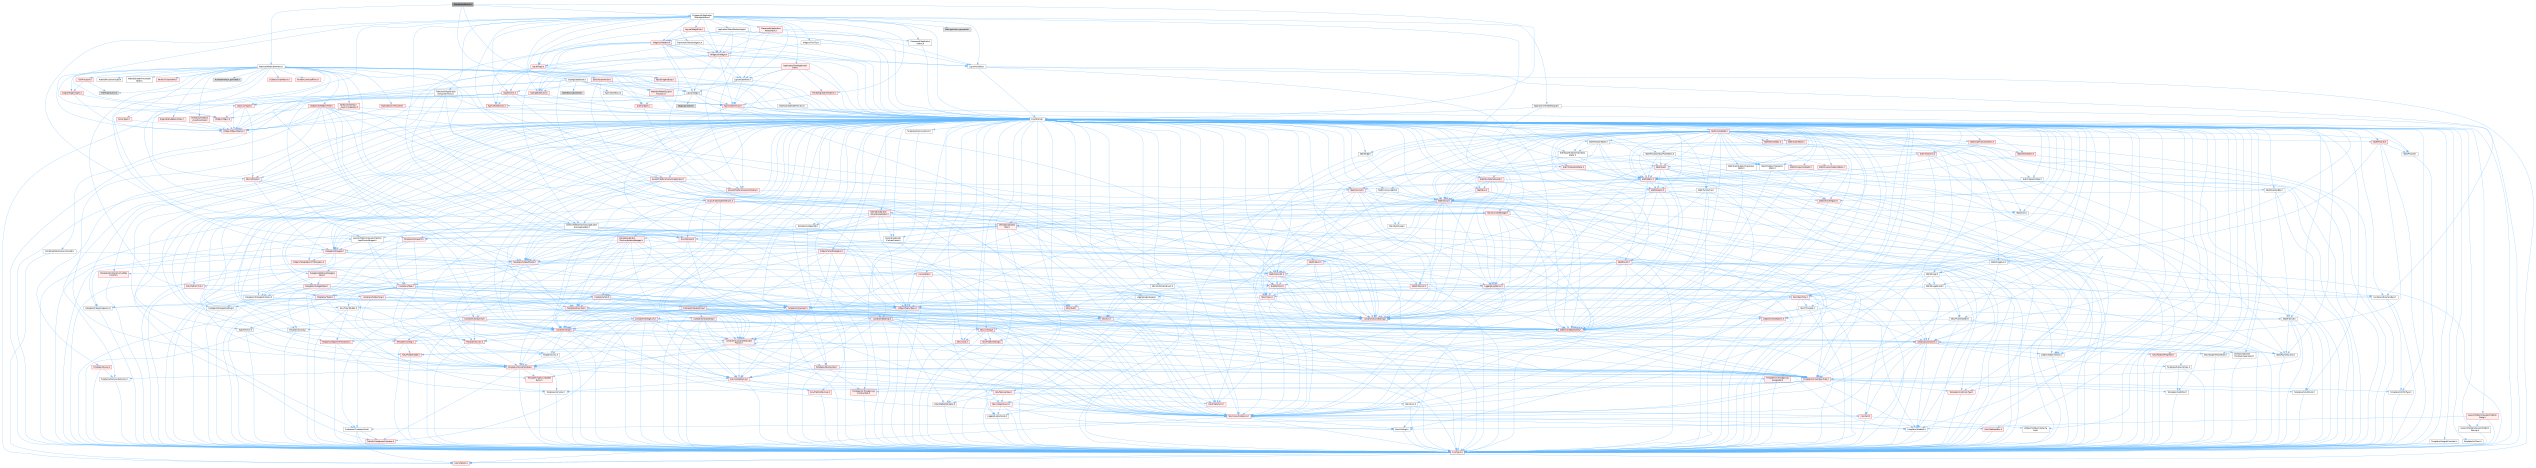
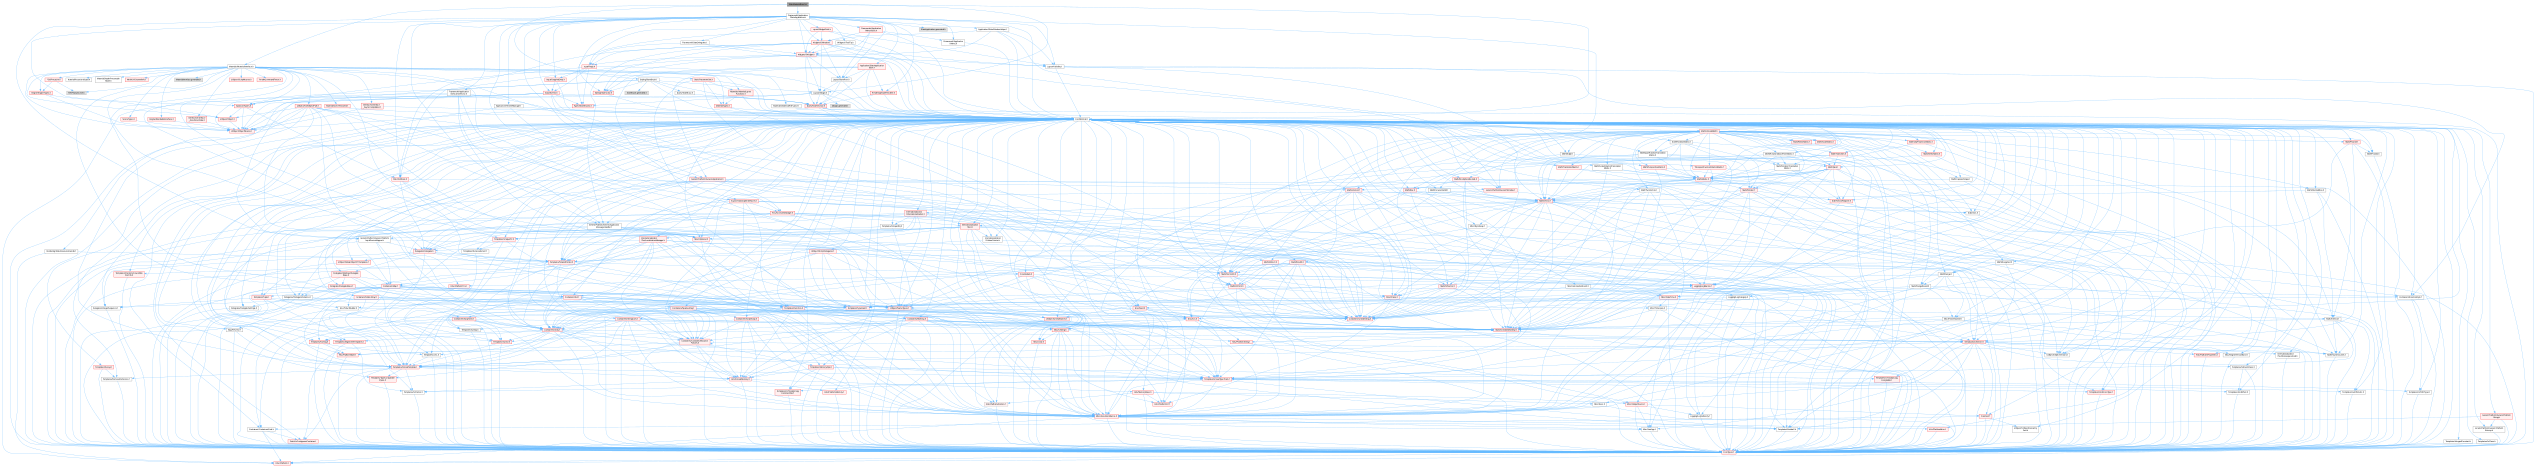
node "Math/InverseRotationMatrix.h": label "Math/InverseRotationMatrix.h" -> "Timespan/InverseRotationMatrix.h"
edge "Templates/UniquePtr.h" -> "Templates/RemoveExtent.h": added
